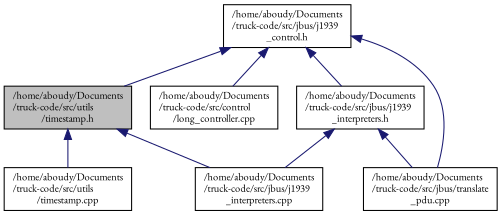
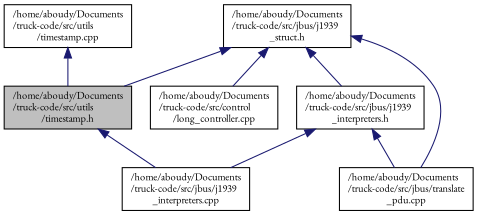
node "/home/aboudy/Documents /truck-code/src/jbus/j1939 _control.h": label "/home/aboudy/Documents /truck-code/src/jbus/j1939 _control.h" -> "/home/aboudy/Documents /truck-code/src/jbus/j1939 _struct.h"
edge "/home/aboudy/Documents /truck-code/src/utils /timestamp.cpp" -> "/home/aboudy/Documents /truck-code/src/utils /timestamp.h": reversed
